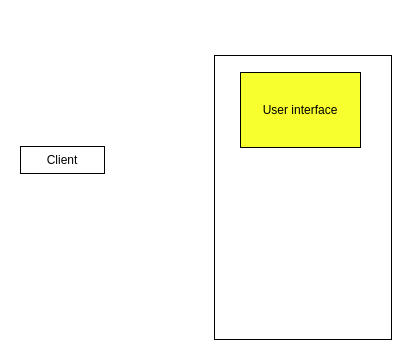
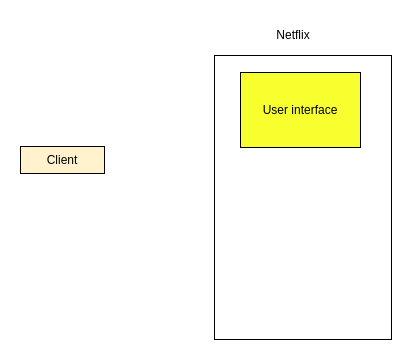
node "Netflix": added
node "Client": fillcolor #ffffff -> #fff2cc
